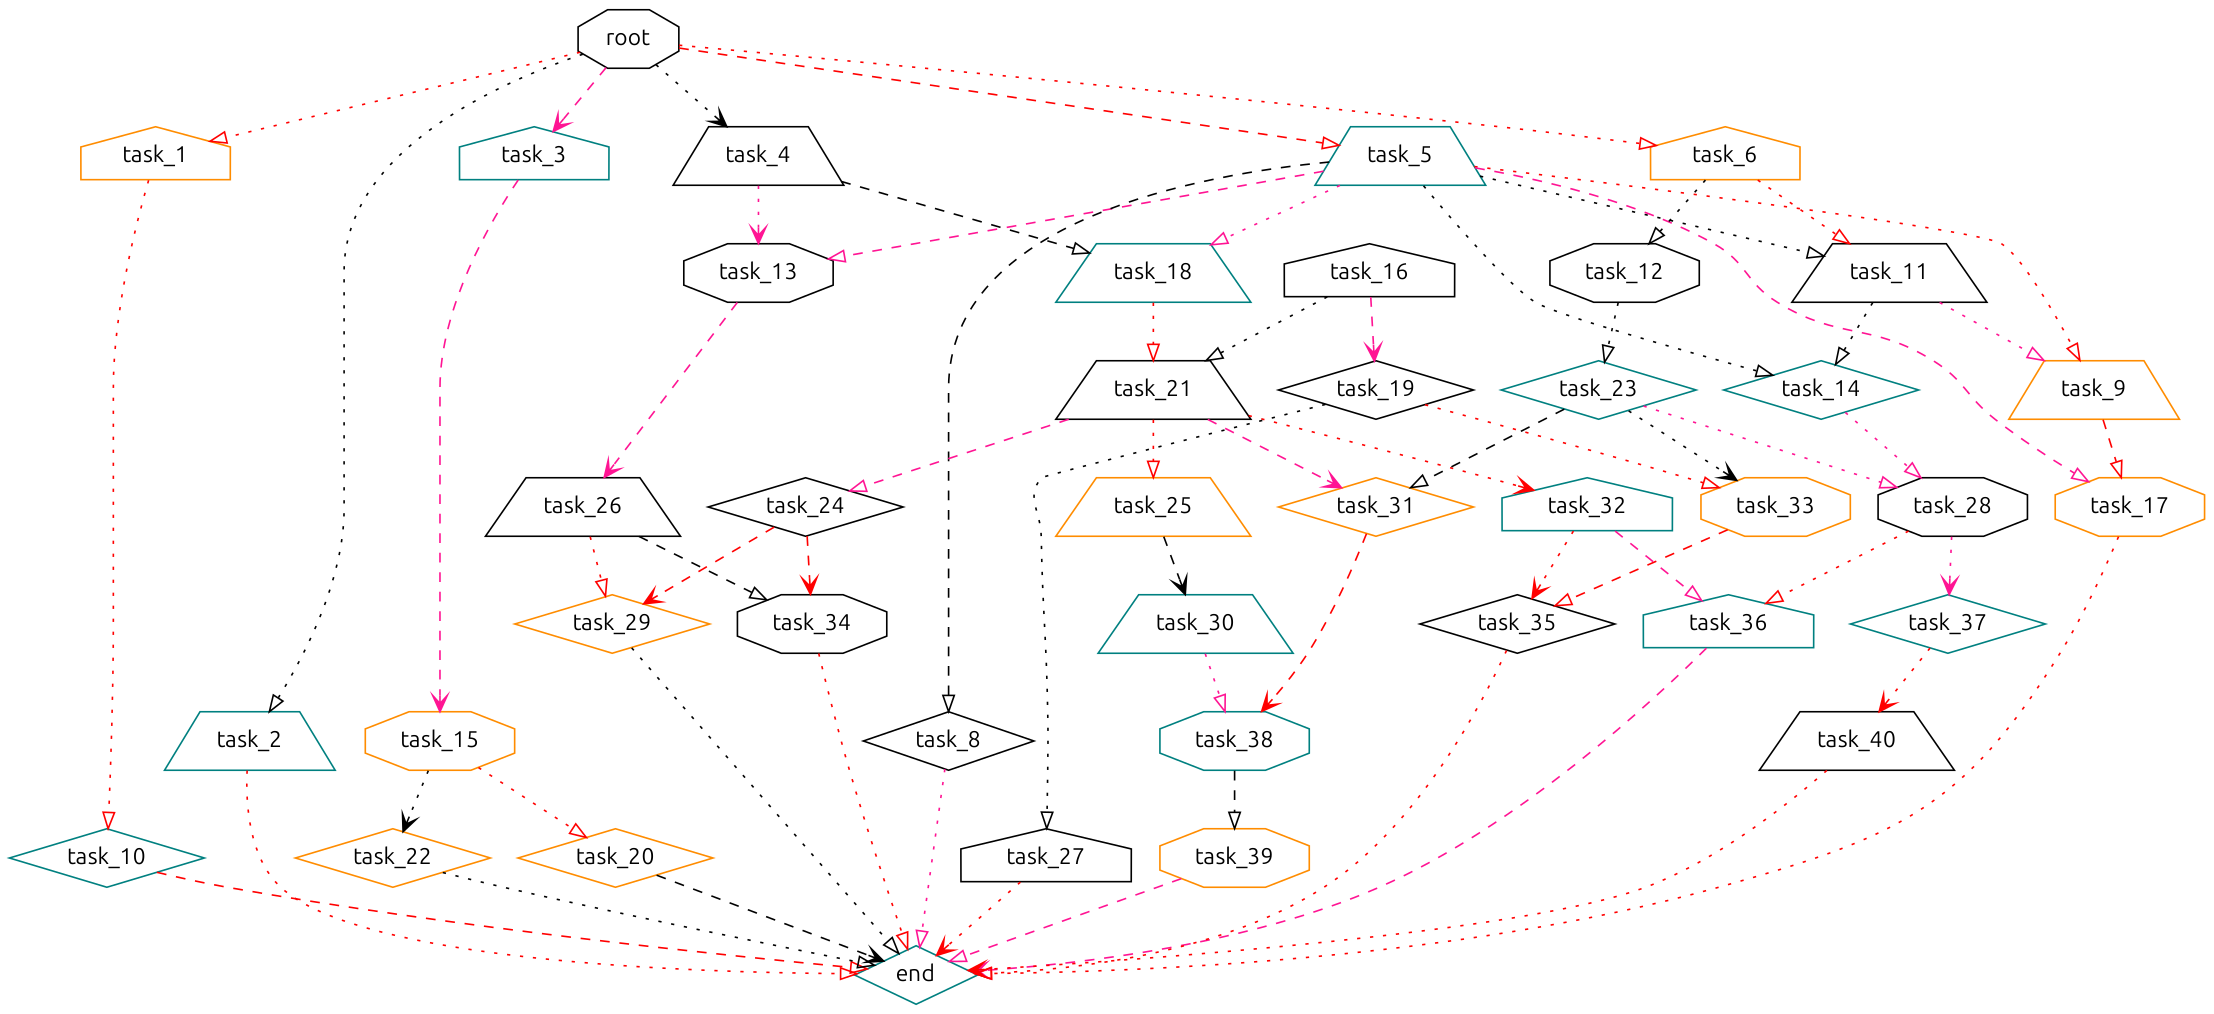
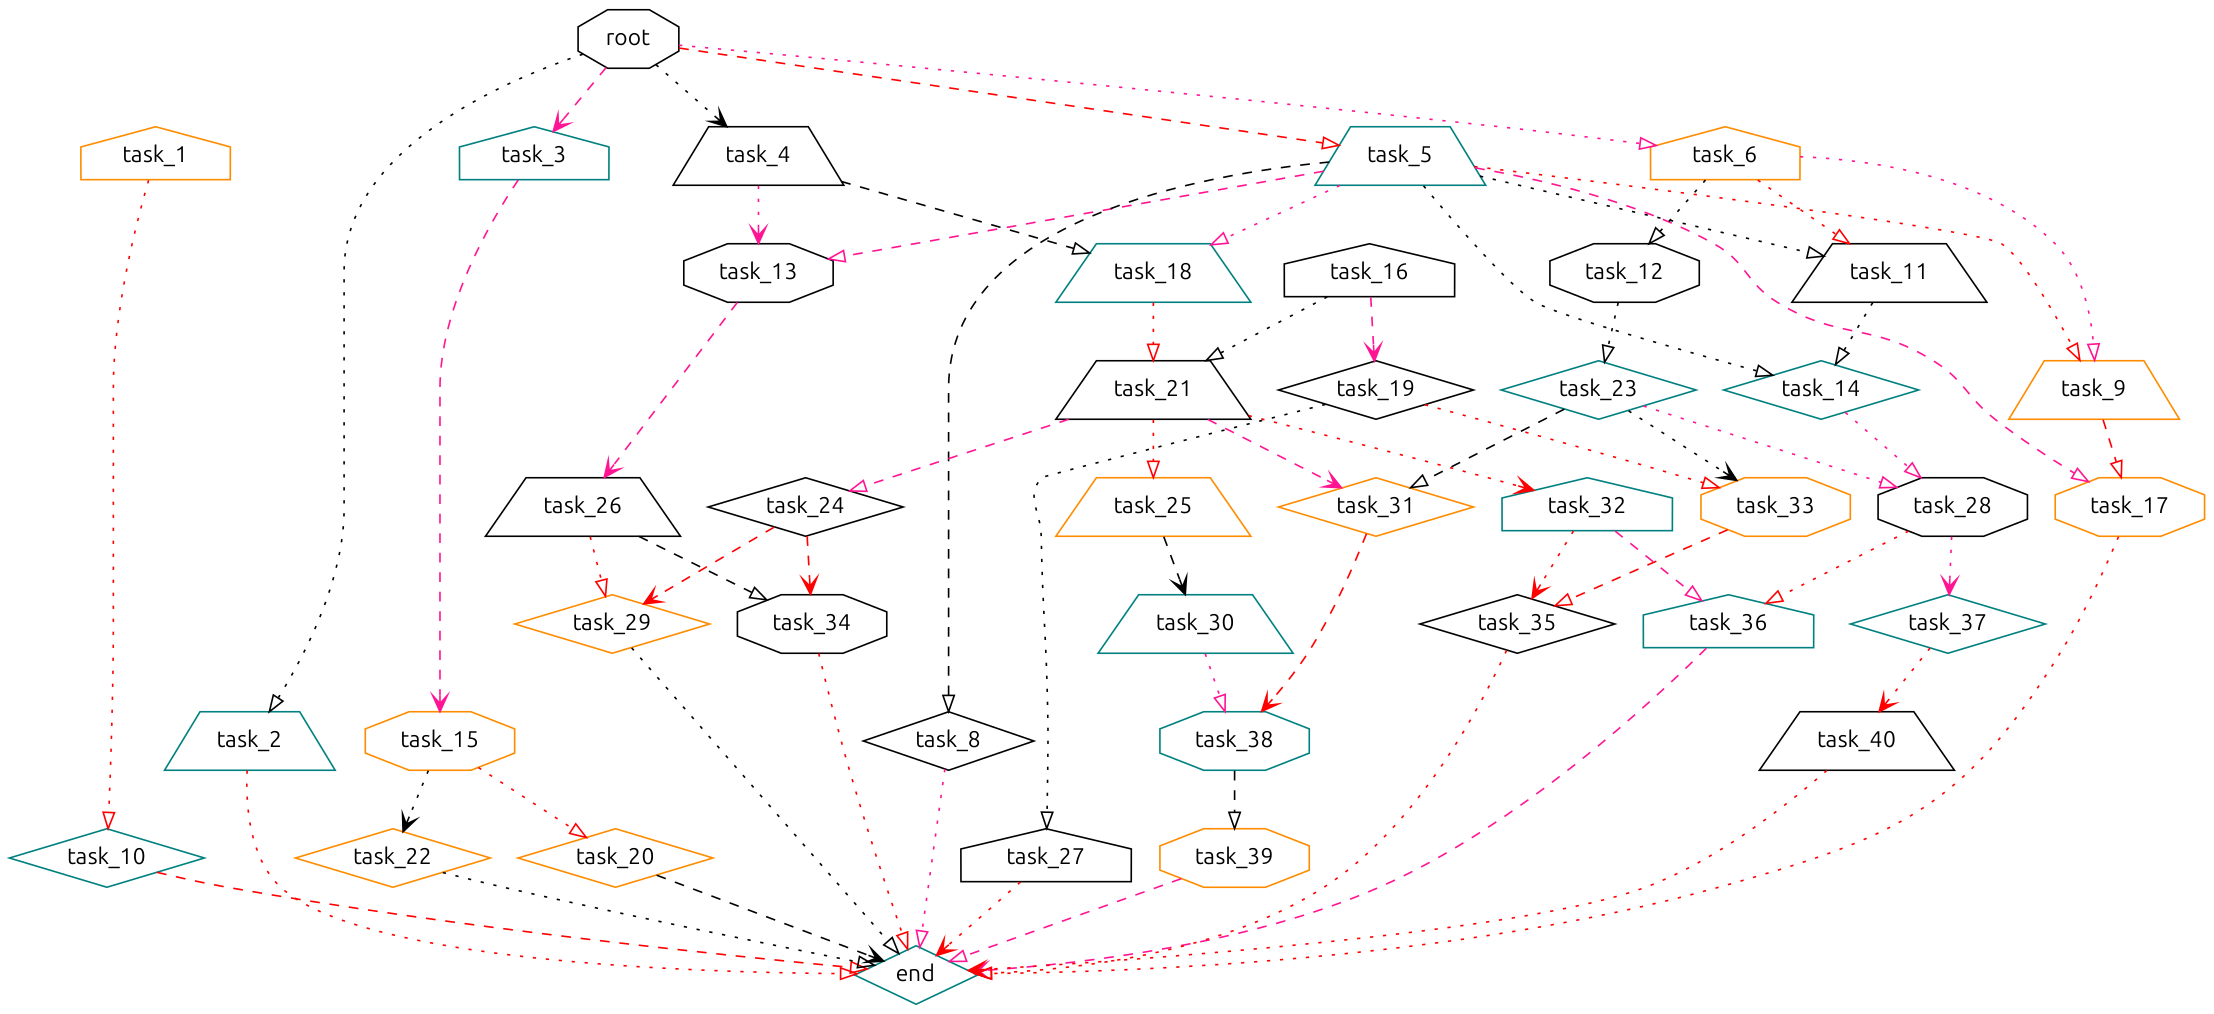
edge "root" -> "task_6": color red -> deeppink
edge "root" -> "task_1": removed
edge "task_11" -> "task_9": now "task_6" -> "task_9"
